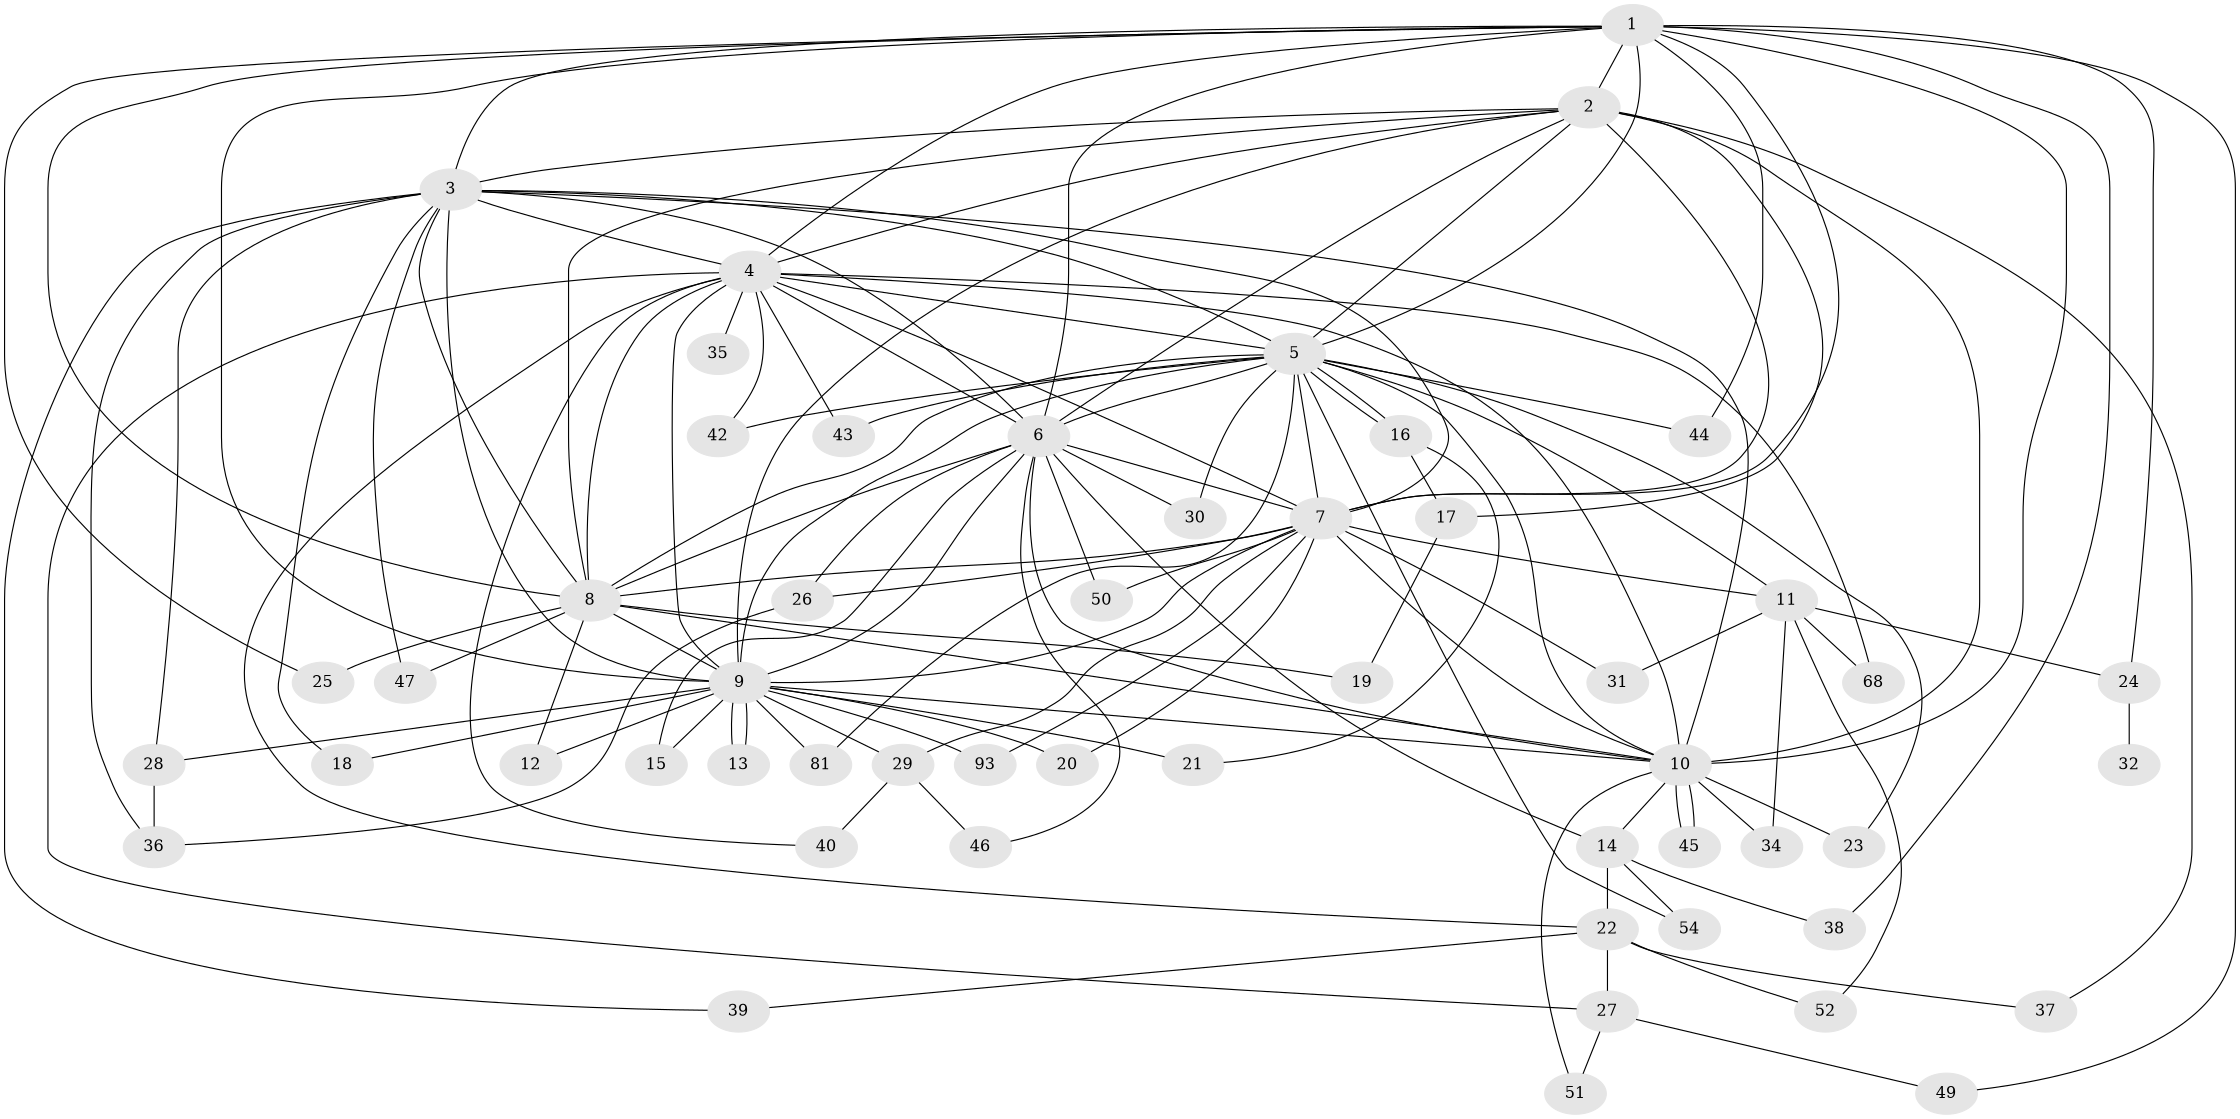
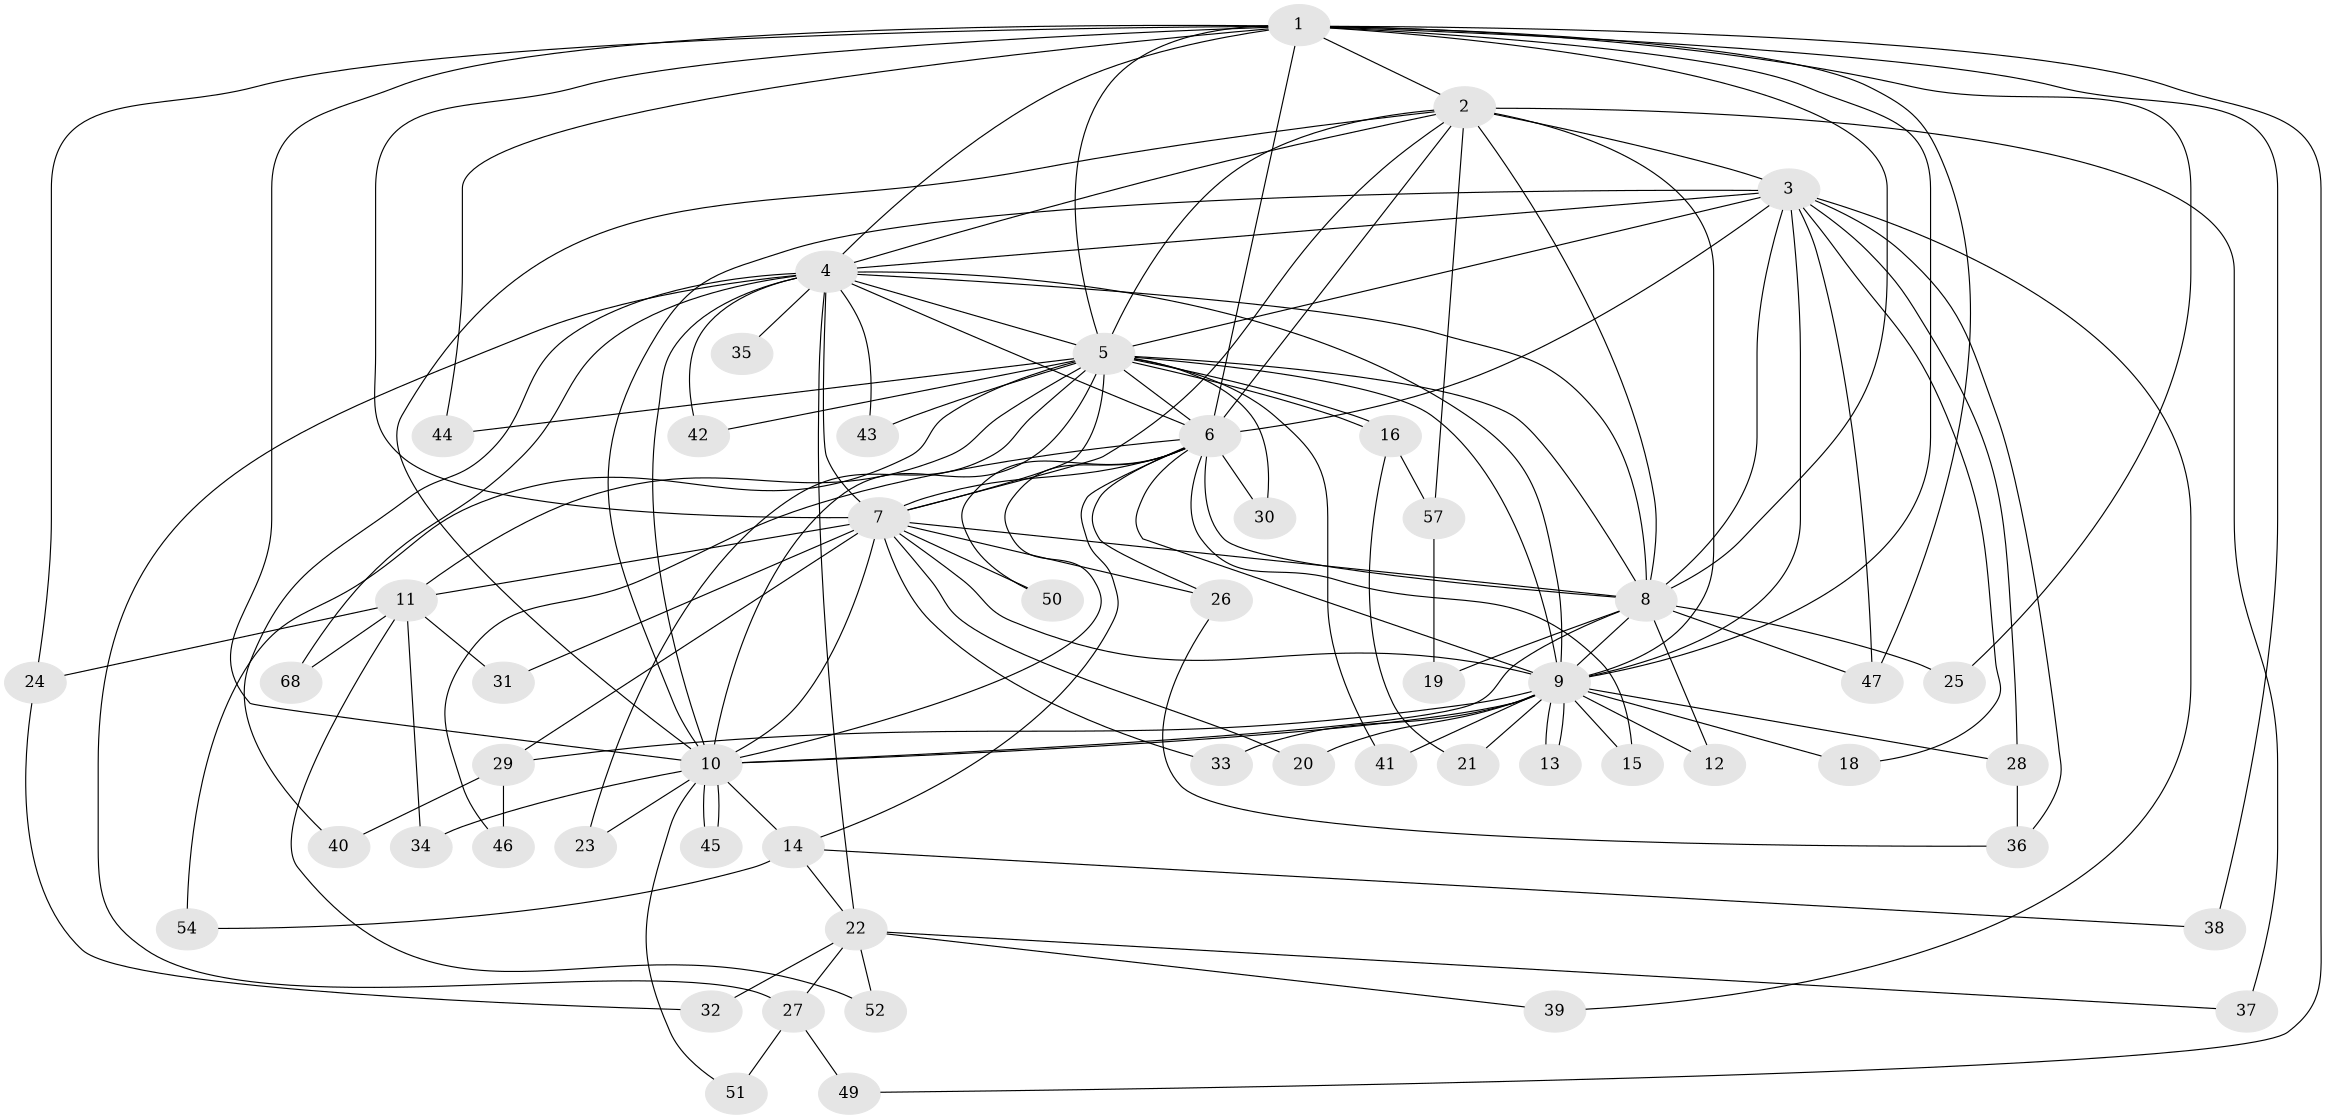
edge "1" -- "3": now "1" -- "47"
edge "3" -- "7": removed
node "17": label "17" -> "57"
node "81": label "81" -> "41"
node "93": label "93" -> "33"
edge "22" -- "32": added
